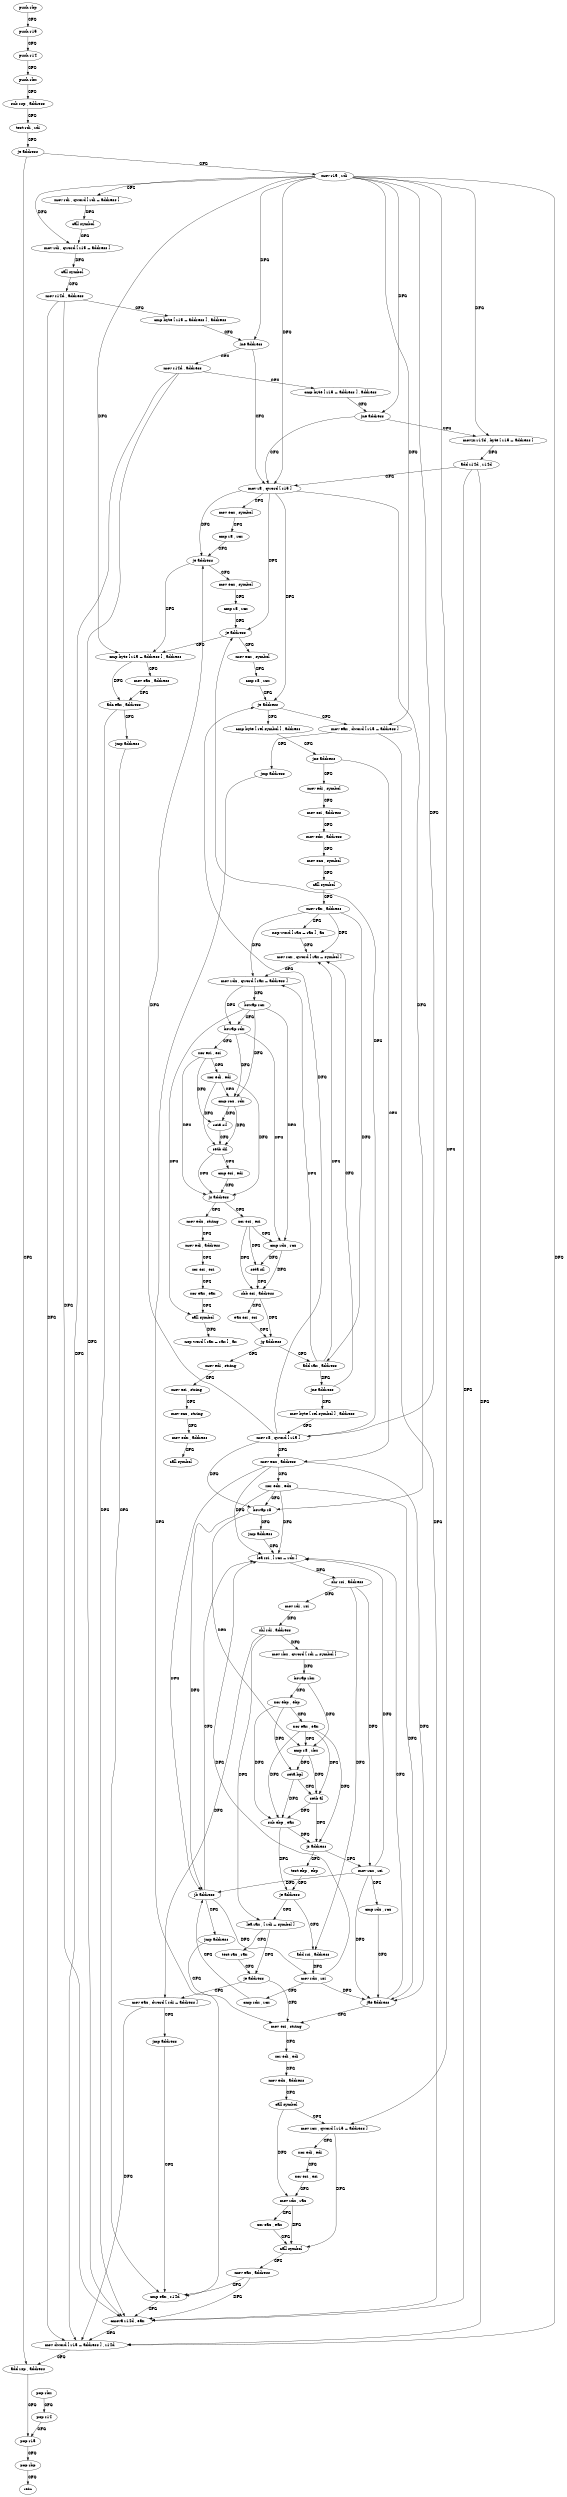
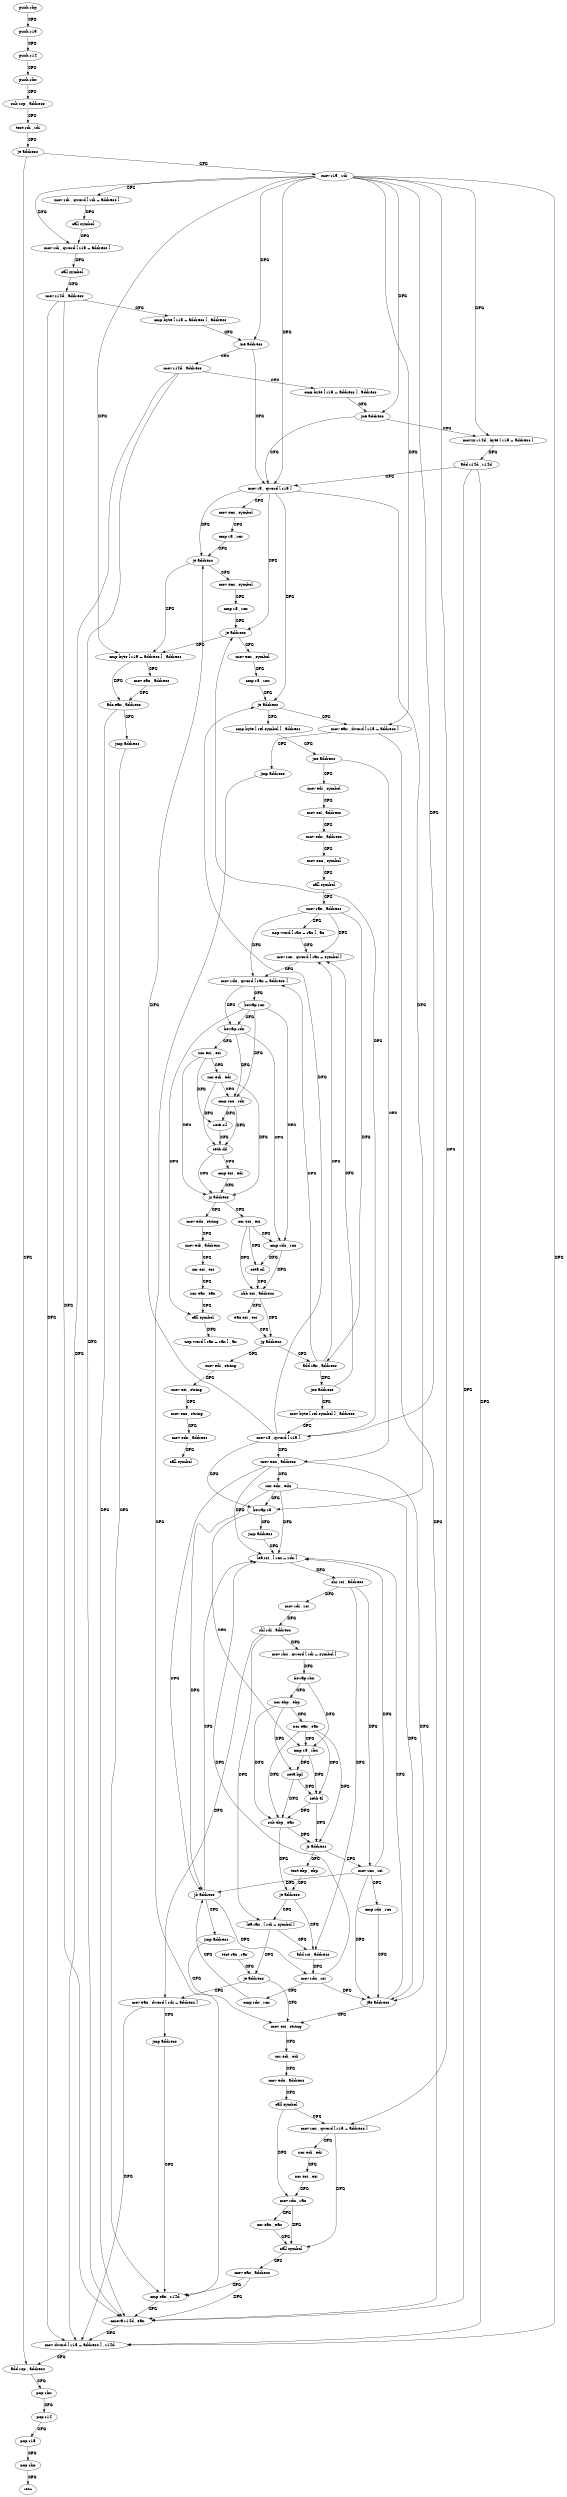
edge "seta bpl" -> "setb al": label "CFG" -> "DFG"
edge "lea rax , [ rdi + symbol ]" -> "test rax , rax": now "lea rax , [ rdi + symbol ]" -> "add rsi , address"
edge "add rsp , address" -> "pop r15": now "add rsp , address" -> "pop rbx"
